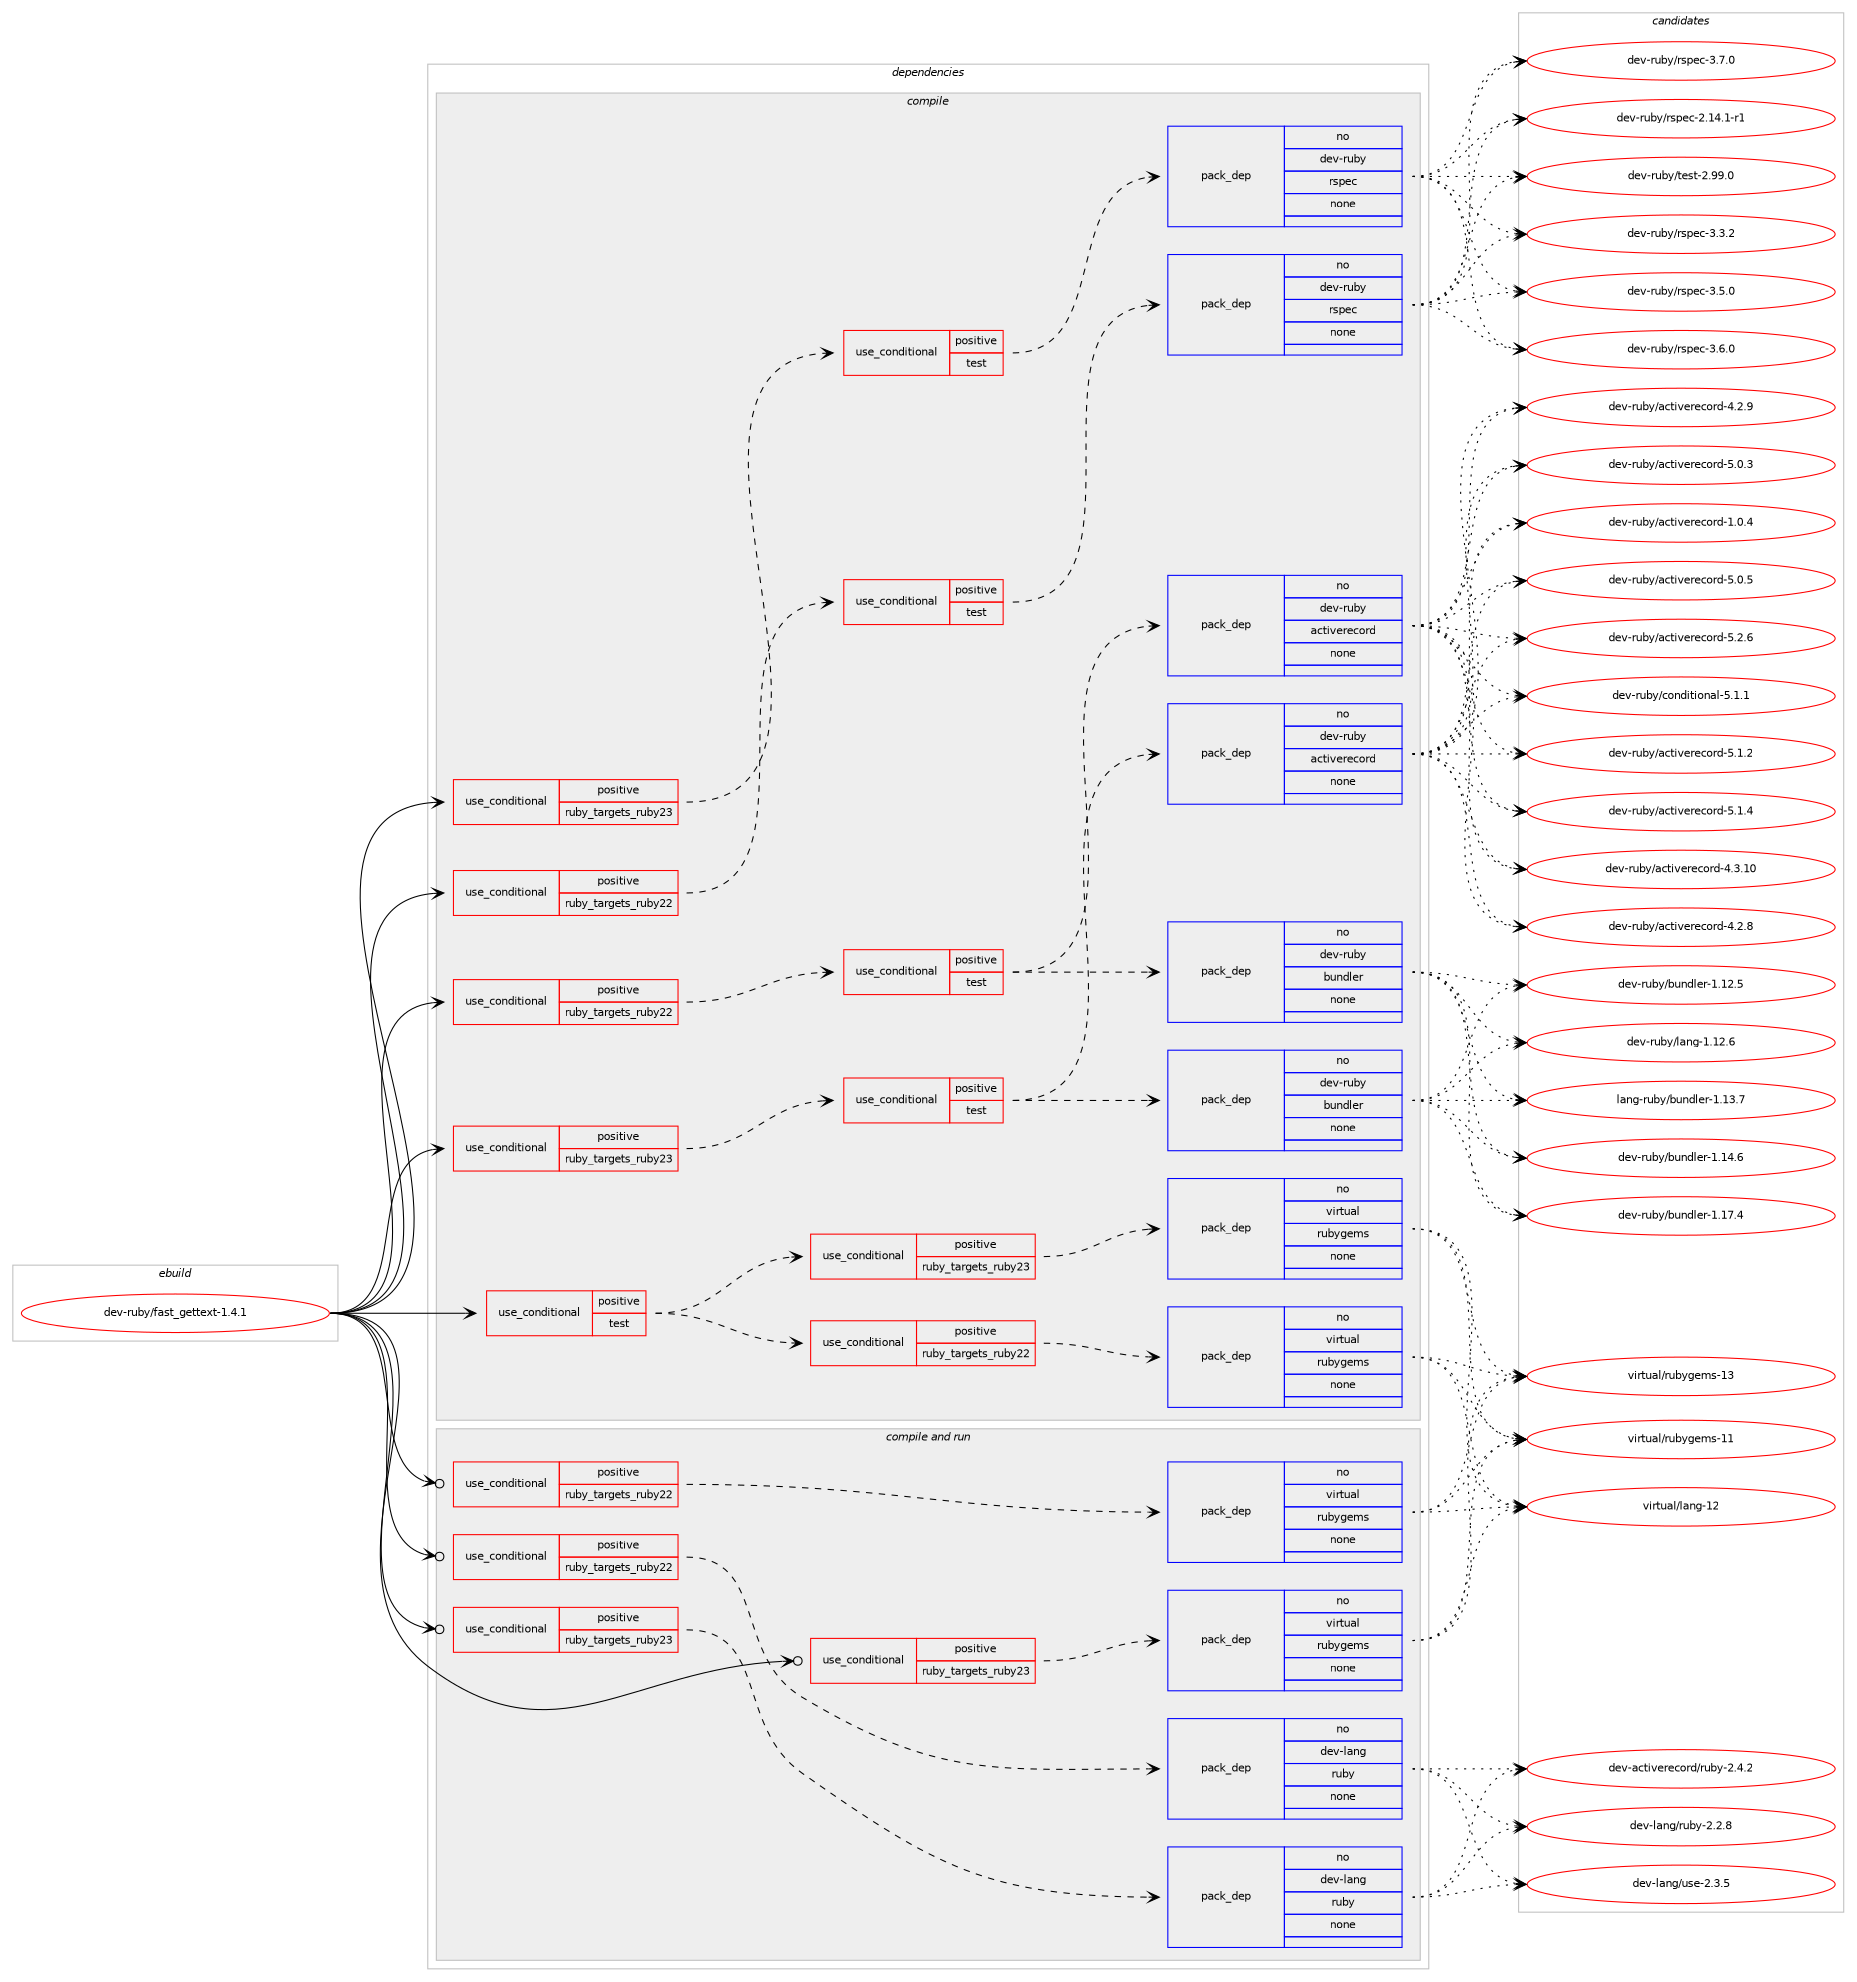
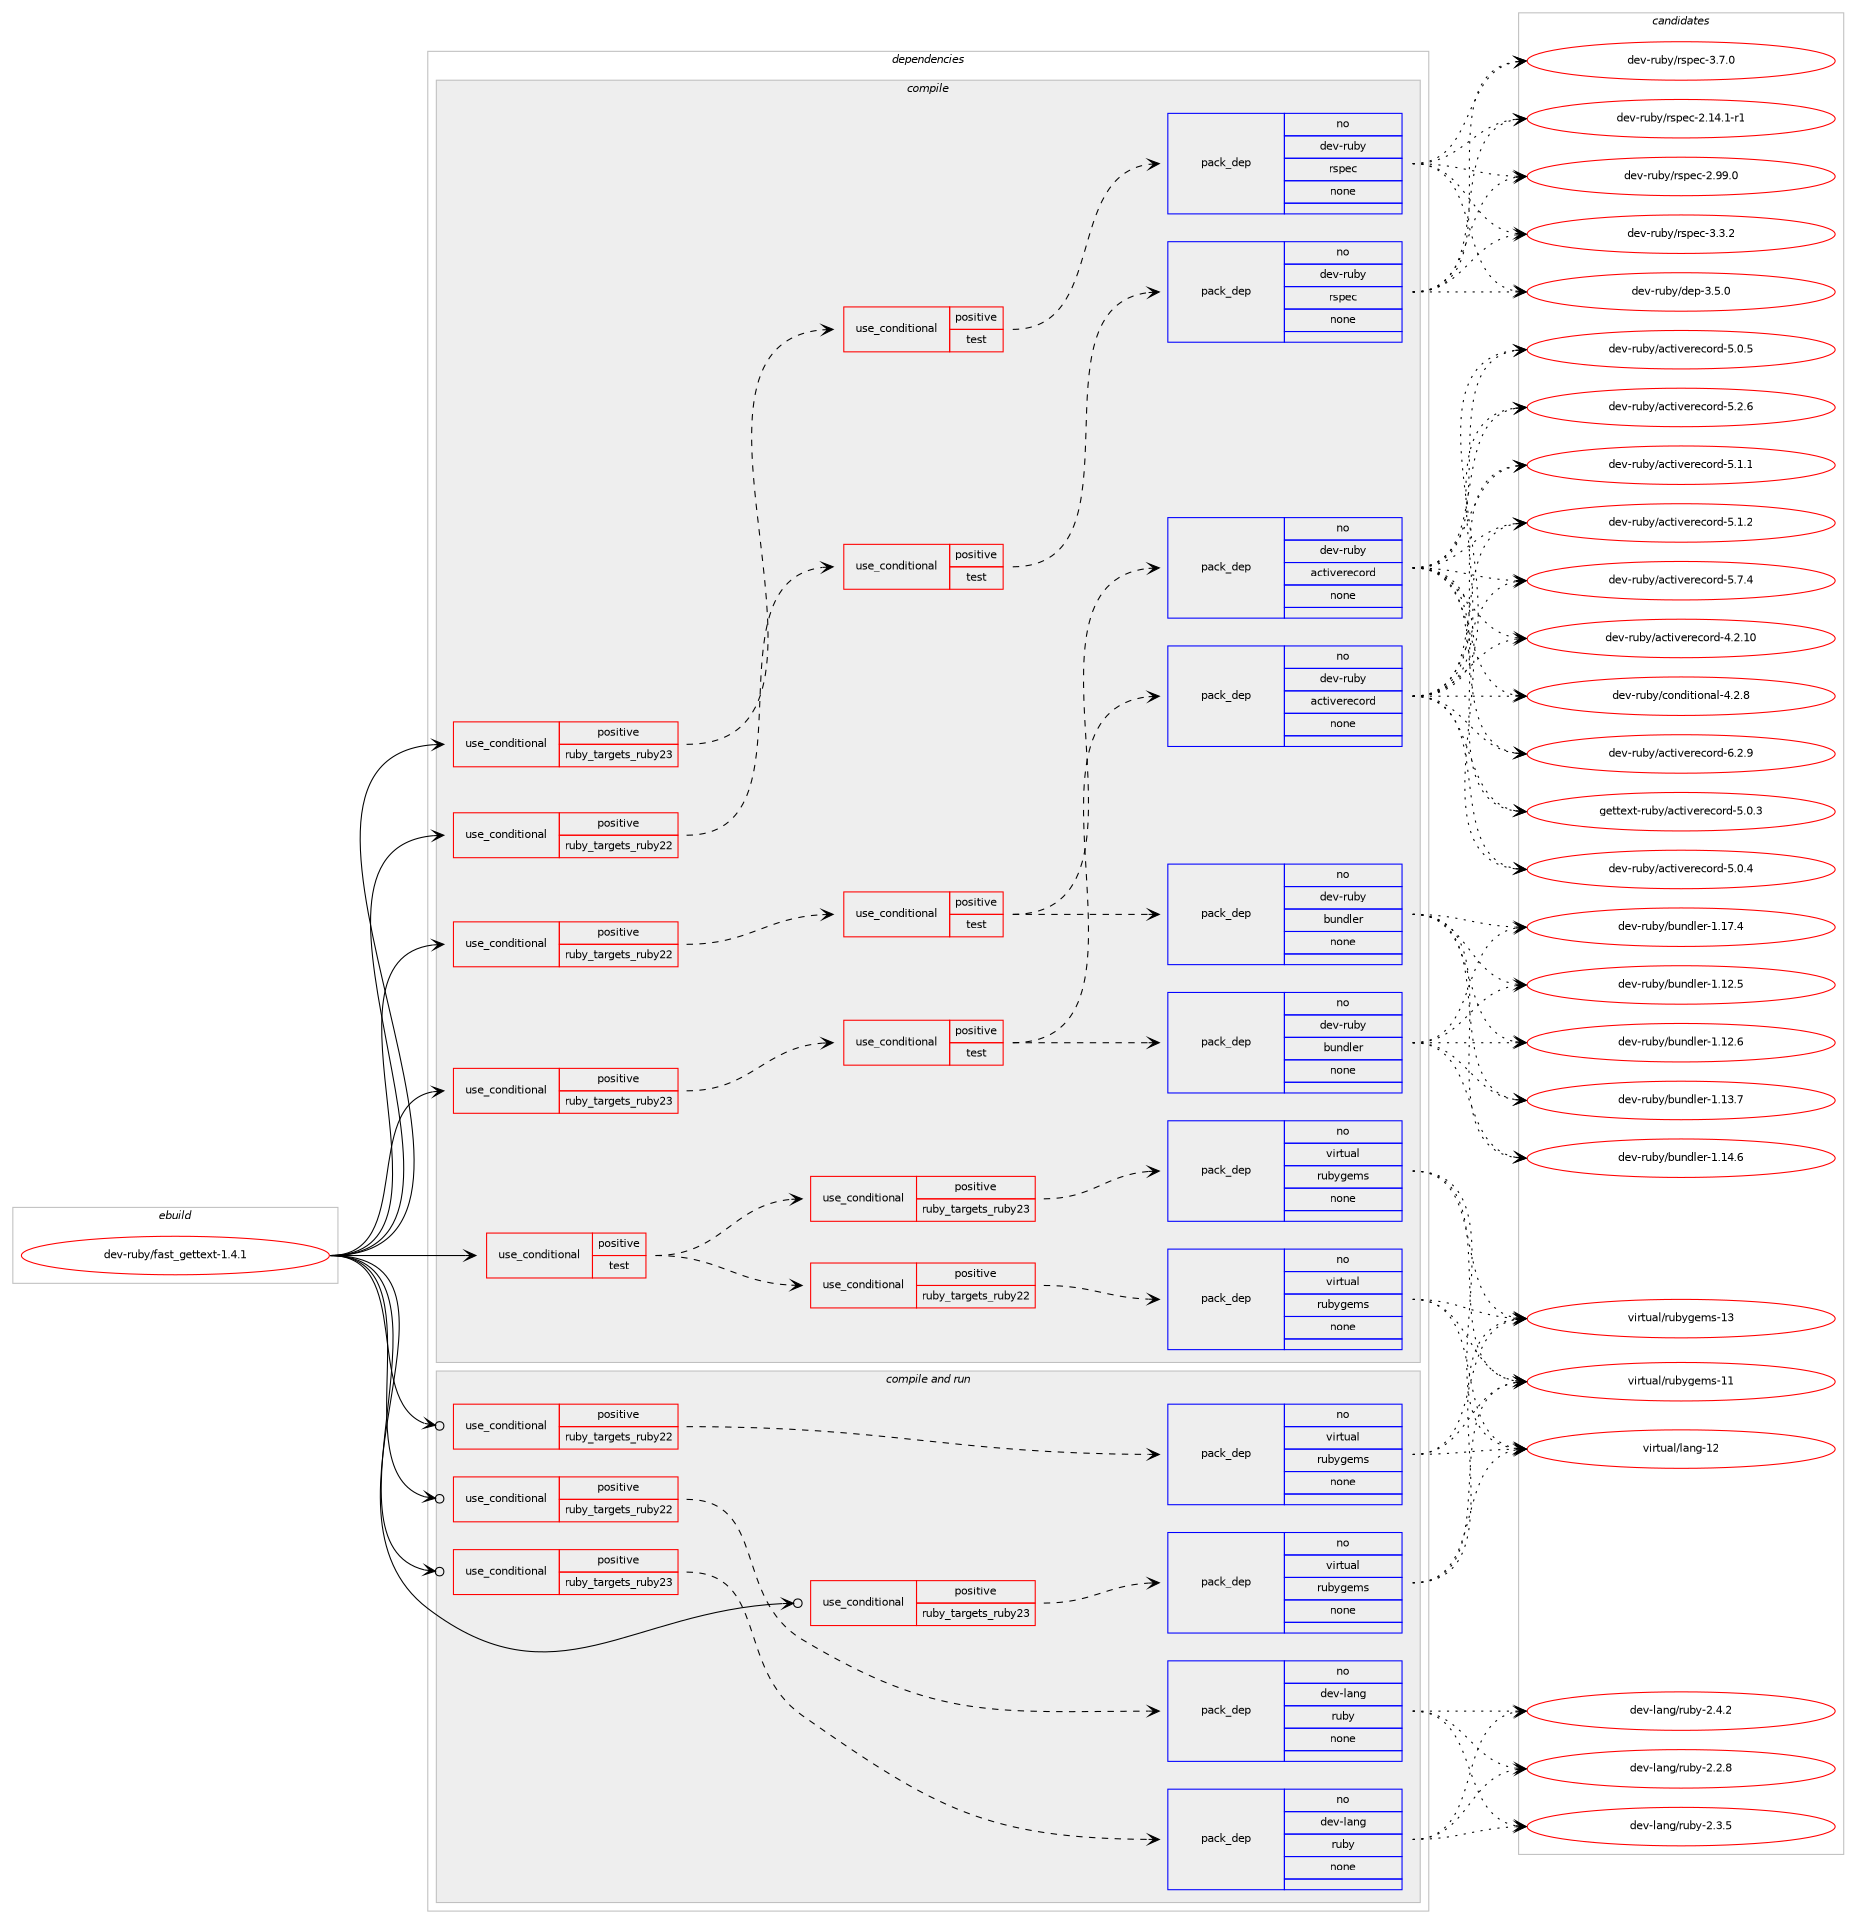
node "dev-ruby/test-2.99.0": label "dev-ruby/test-2.99.0" -> "dev-ruby/rspec-2.99.0"
node "dev-ruby/rspec-3.5.0": label "dev-ruby/rspec-3.5.0" -> "dev-ruby/dep-3.5.0"
node "dev-ruby/rspec-3.6.0": removed
node "dev-ruby/activerecord-4.2.9": label "dev-ruby/activerecord-4.2.9" -> "dev-ruby/activerecord-6.2.9"
node "dev-ruby/activerecord-5.0.3": label "dev-ruby/activerecord-5.0.3" -> "gettext-ruby/activerecord-5.0.3"
node "dev-ruby/activerecord-1.0.4": label "dev-ruby/activerecord-1.0.4" -> "dev-ruby/activerecord-5.0.4"
node "dev-ruby/conditional-5.1.1": label "dev-ruby/conditional-5.1.1" -> "dev-ruby/activerecord-5.1.1"
node "dev-ruby/activerecord-5.1.4": label "dev-ruby/activerecord-5.1.4" -> "dev-ruby/activerecord-5.7.4"
node "dev-ruby/activerecord-4.3.10": label "dev-ruby/activerecord-4.3.10" -> "dev-ruby/activerecord-4.2.10"
node "dev-ruby/activerecord-4.2.8": label "dev-ruby/activerecord-4.2.8" -> "dev-ruby/conditional-4.2.8"
node "dev-ruby/lang-1.12.6": label "dev-ruby/lang-1.12.6" -> "dev-ruby/bundler-1.12.6"
node "lang-ruby/bundler-1.13.7": label "lang-ruby/bundler-1.13.7" -> "dev-ruby/bundler-1.13.7"
node "dev-activerecord/ruby-2.4.2": label "dev-activerecord/ruby-2.4.2" -> "dev-lang/ruby-2.4.2"
node "dev-lang/use-2.3.5": label "dev-lang/use-2.3.5" -> "dev-lang/ruby-2.3.5"
